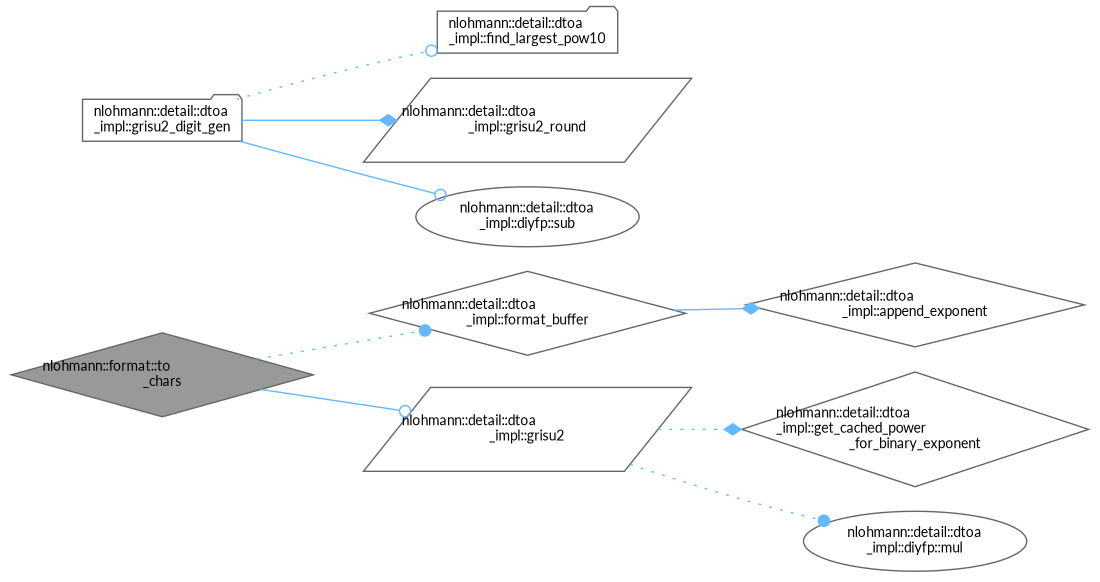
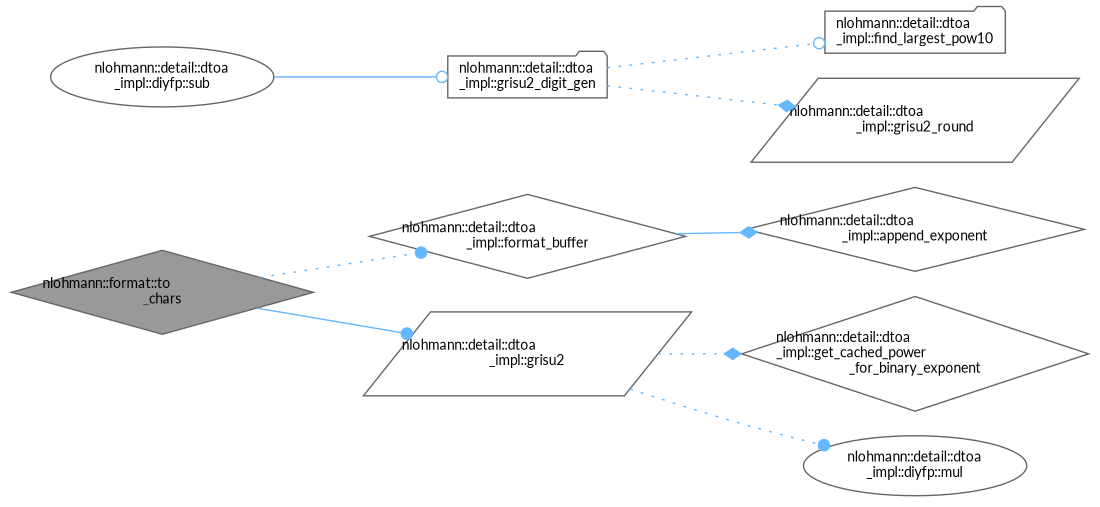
edge "nlohmann::detail::dtoa _impl::grisu2_digit_gen" -> "nlohmann::detail::dtoa _impl::grisu2_round": style solid -> dotted
edge "nlohmann::detail::dtoa _impl::grisu2_digit_gen" -> "nlohmann::detail::dtoa _impl::diyfp::sub": reversed
edge "nlohmann::format::to _chars" -> "nlohmann::detail::dtoa _impl::grisu2": arrowhead odot -> dot
